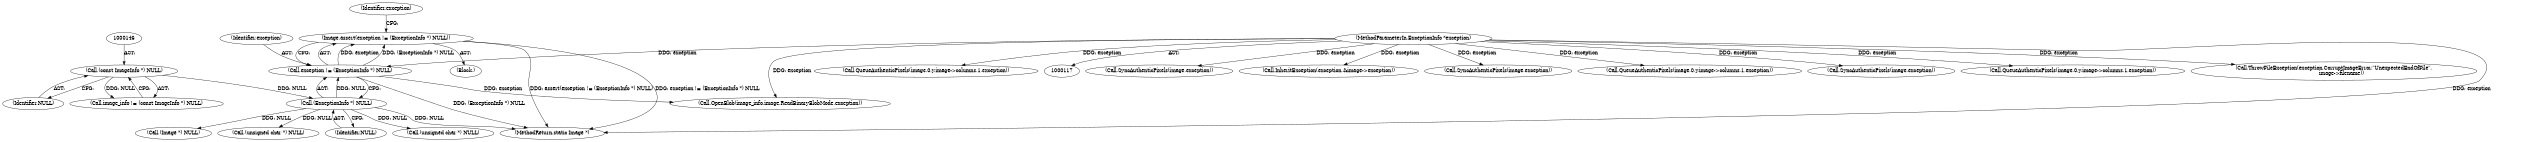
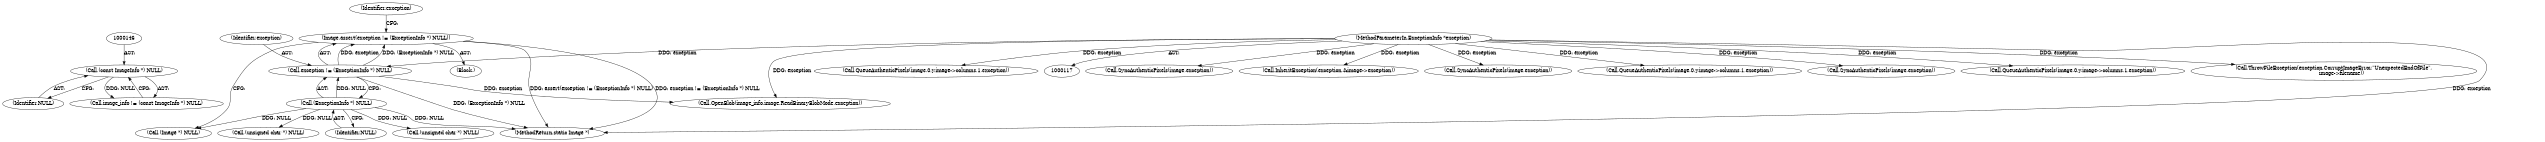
edge "(Image,assert(exception != (ExceptionInfo *) NULL))" -> "(Call,exception != (ExceptionInfo *) NULL)": now "(Image,assert(exception != (ExceptionInfo *) NULL))" -> "(Call,(Image *) NULL)"
edge "(Call,(const ImageInfo *) NULL)" -> "(Call,(ExceptionInfo *) NULL)": removed, label "DDG: NULL"
